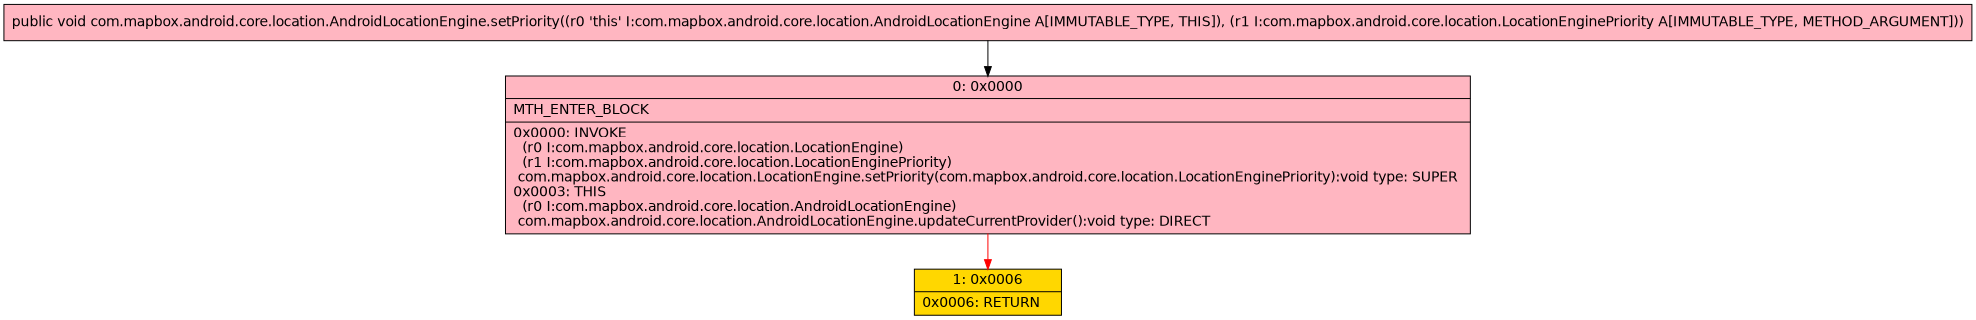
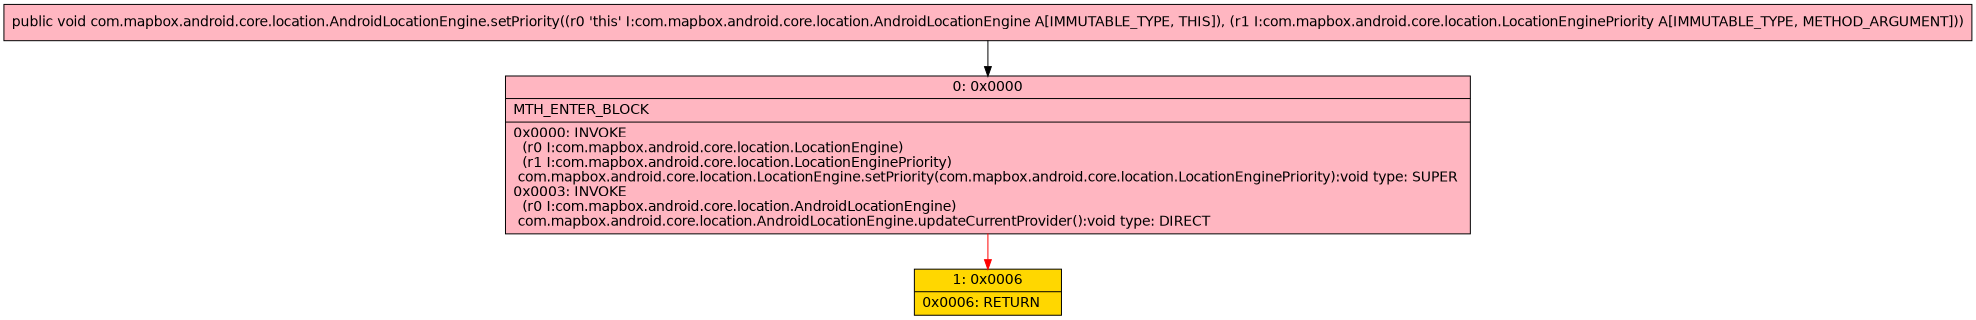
node "0: 0x0000": text "0x0003: THIS" -> "0x0003: INVOKE"
